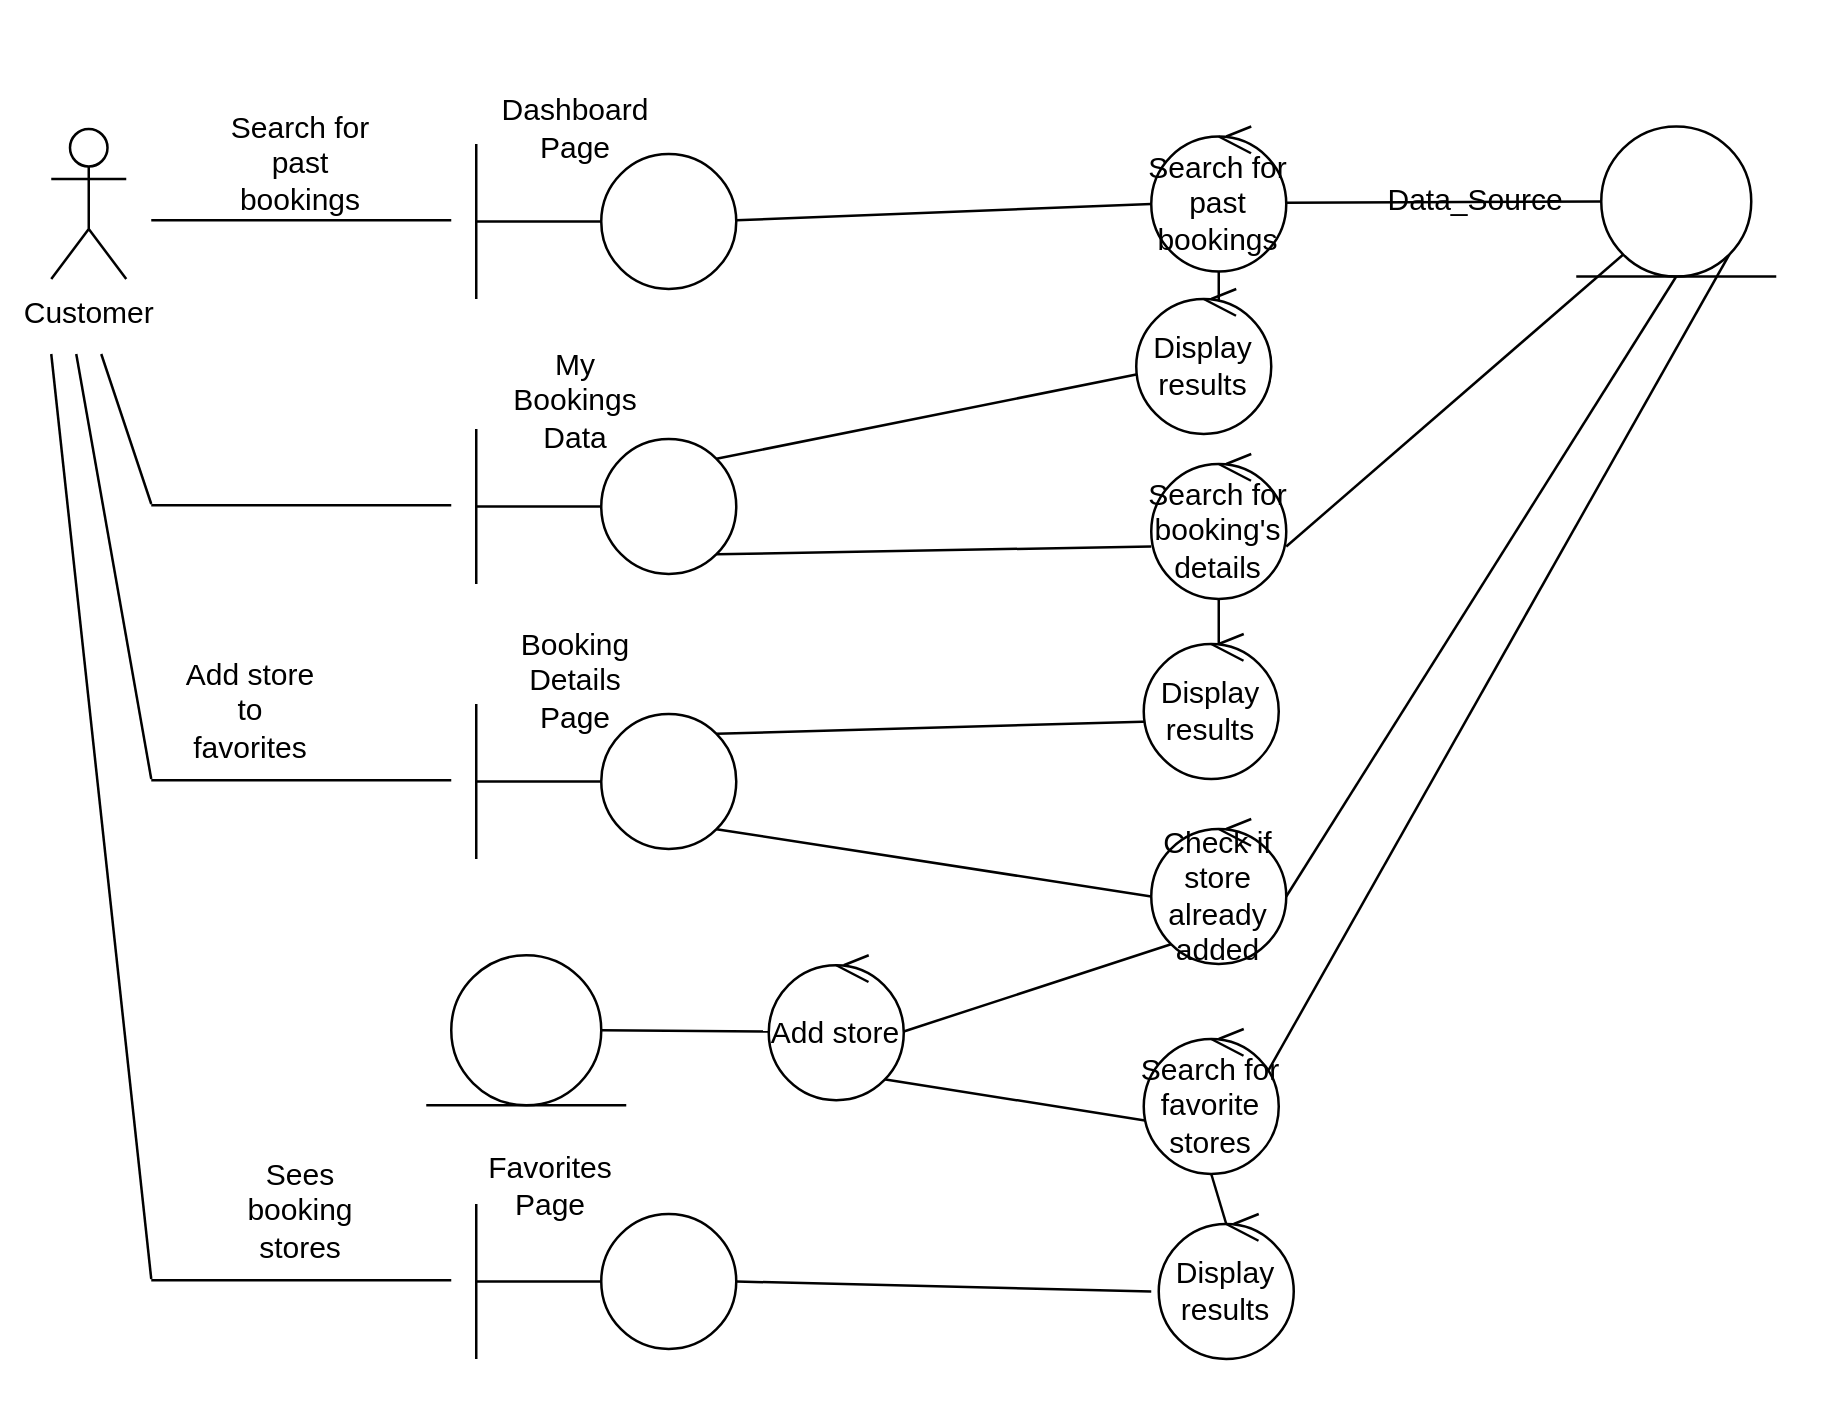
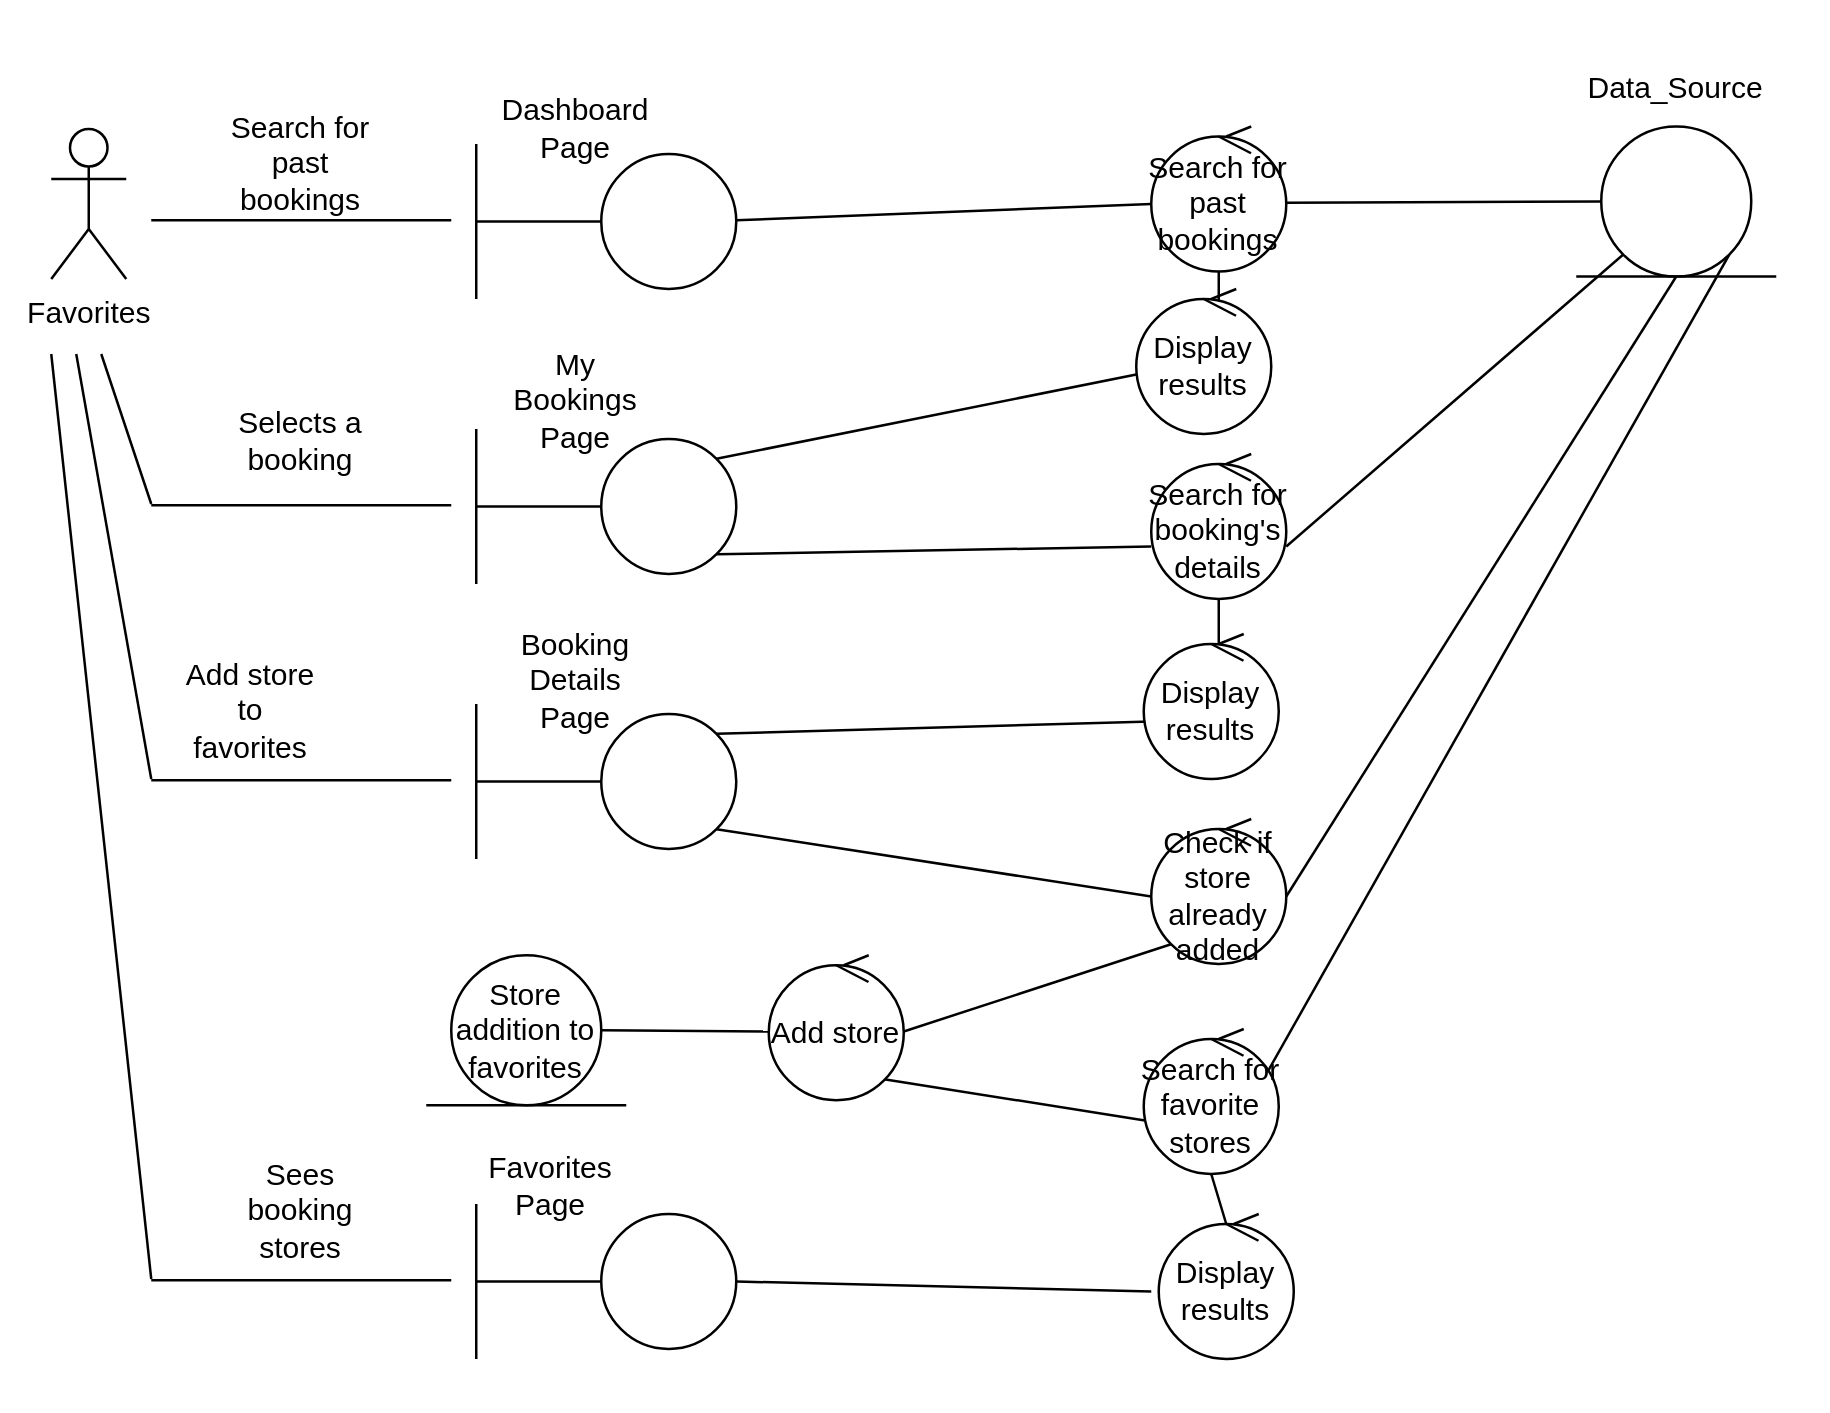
node "Data_Source": moved (1476, 201) -> (1676, 89)
node "Customer": label "Customer" -> "Favorites"
node "My Bookings Data": label "My Bookings Data" -> "My Bookings Page"
node "Selects a booking": added
node "Store addition to favorites": added
